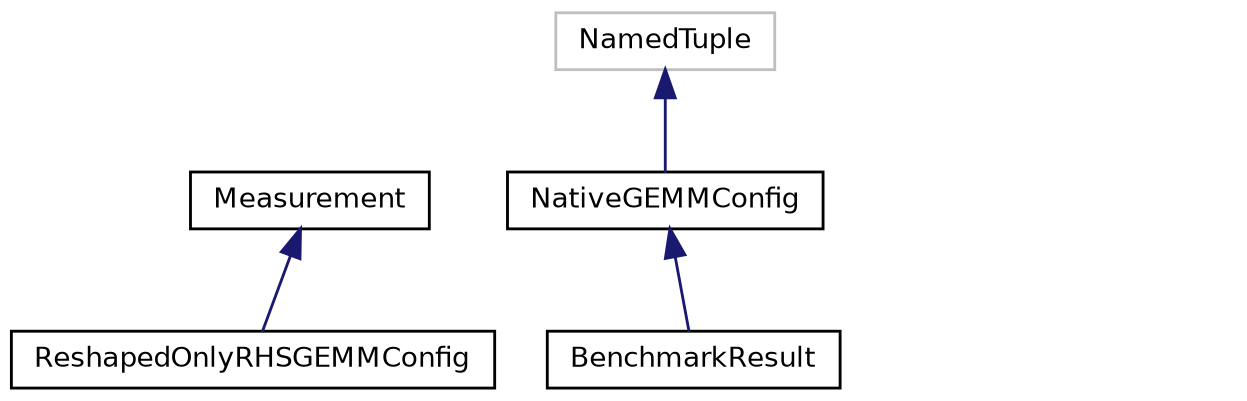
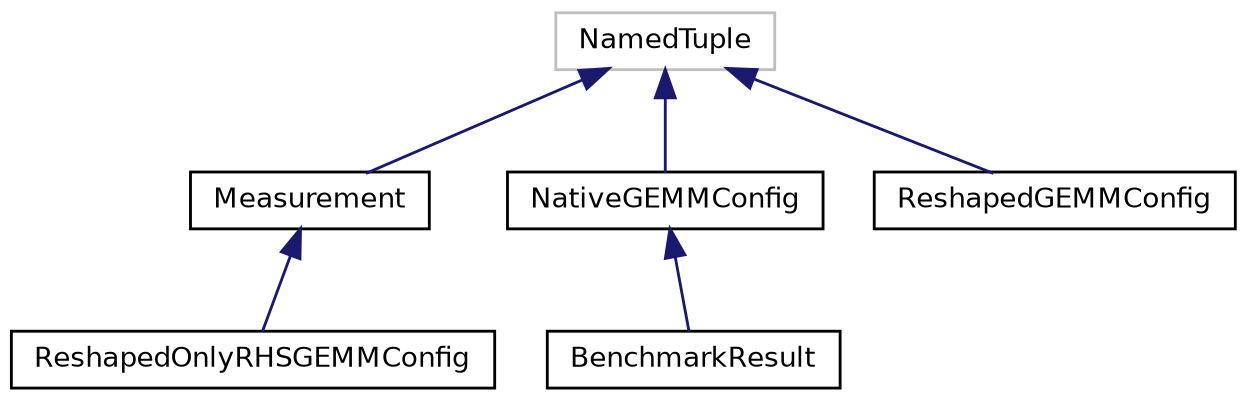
edge "Measurement" -> "NamedTuple": added
node "ReshapedGEMMConfig": added
